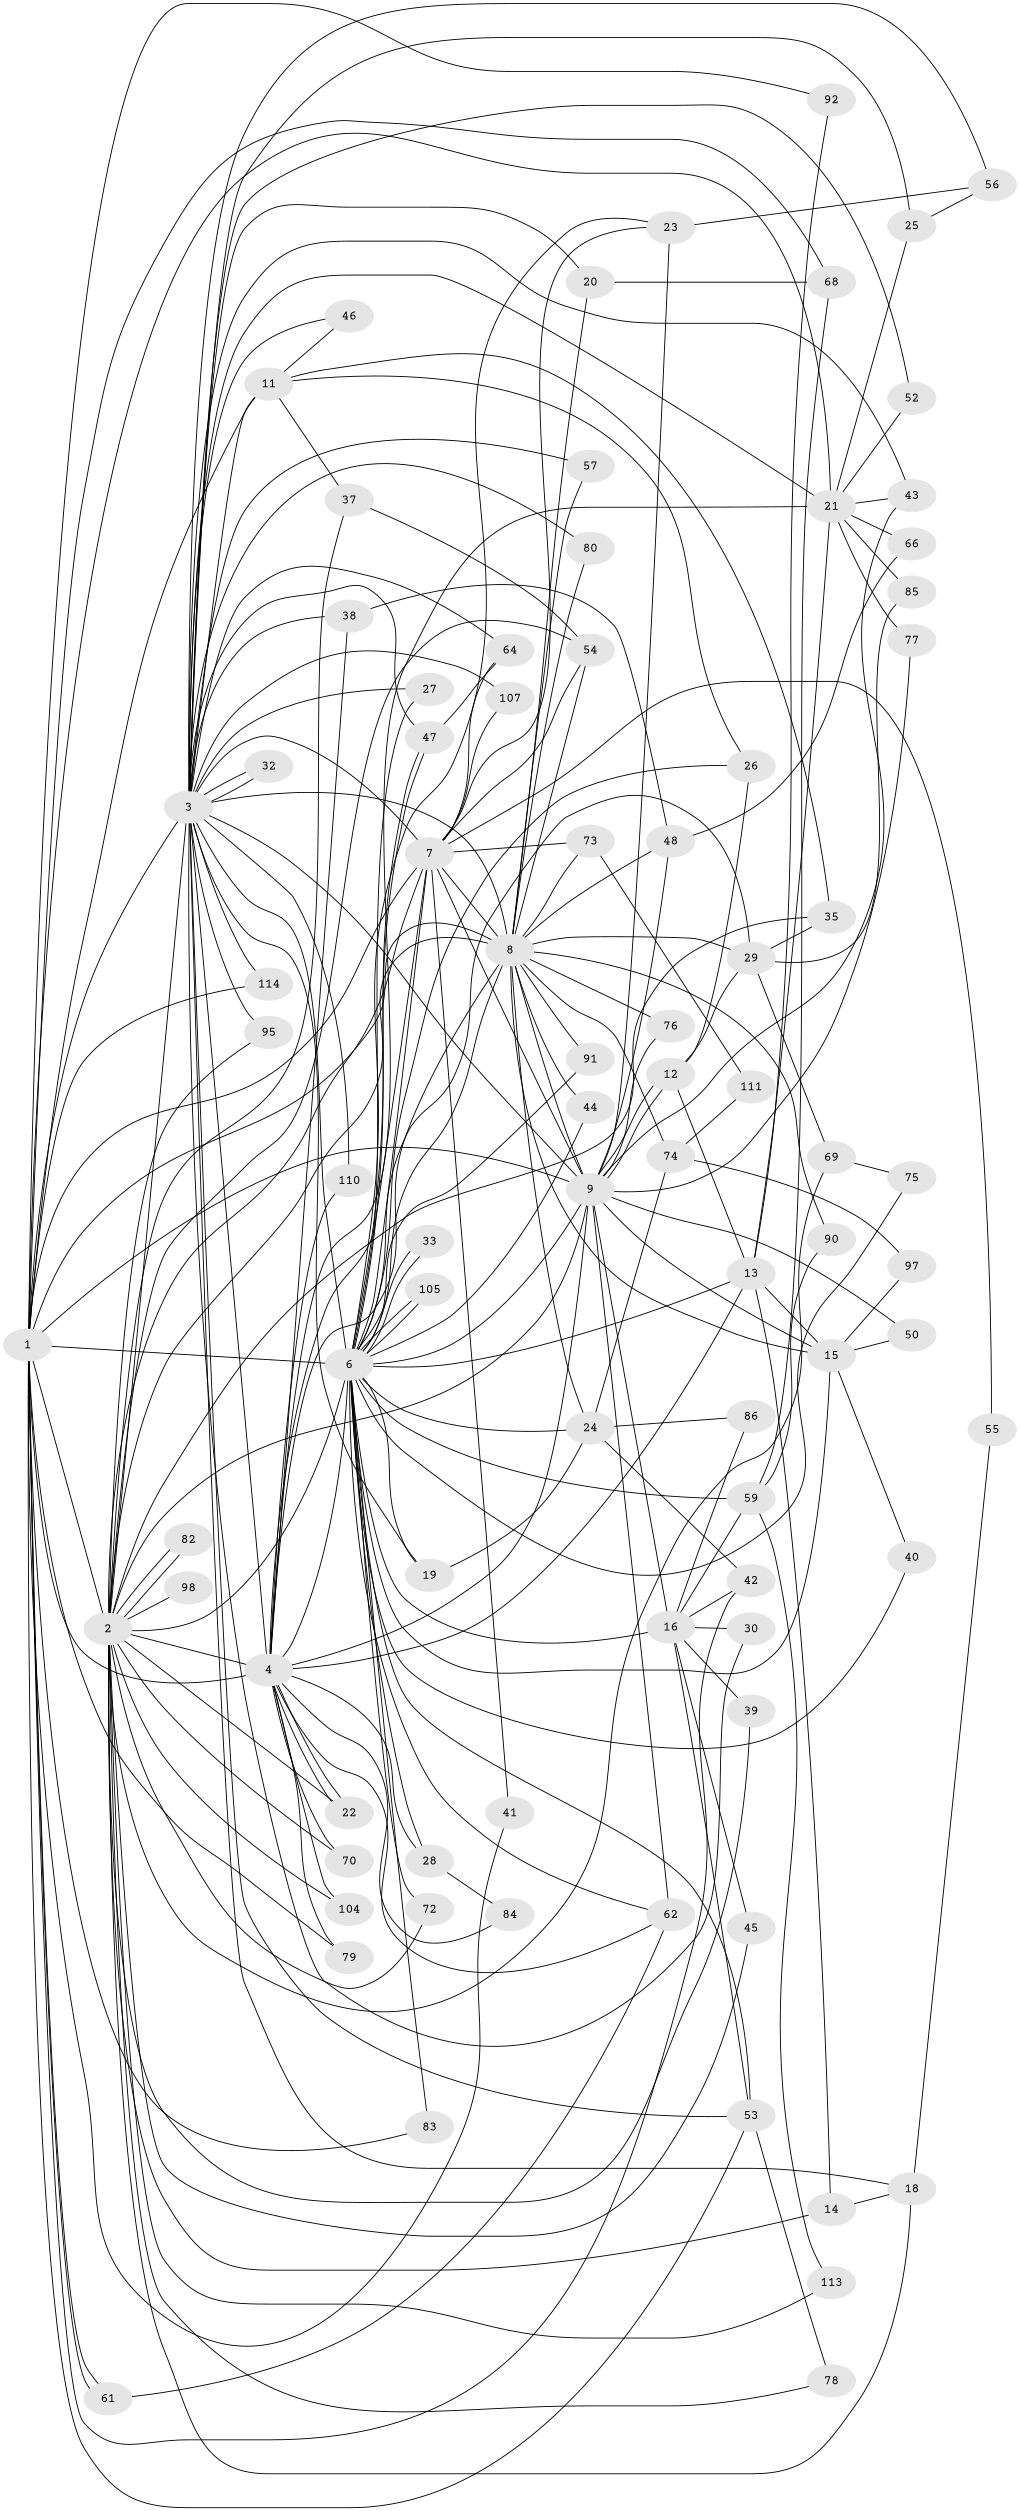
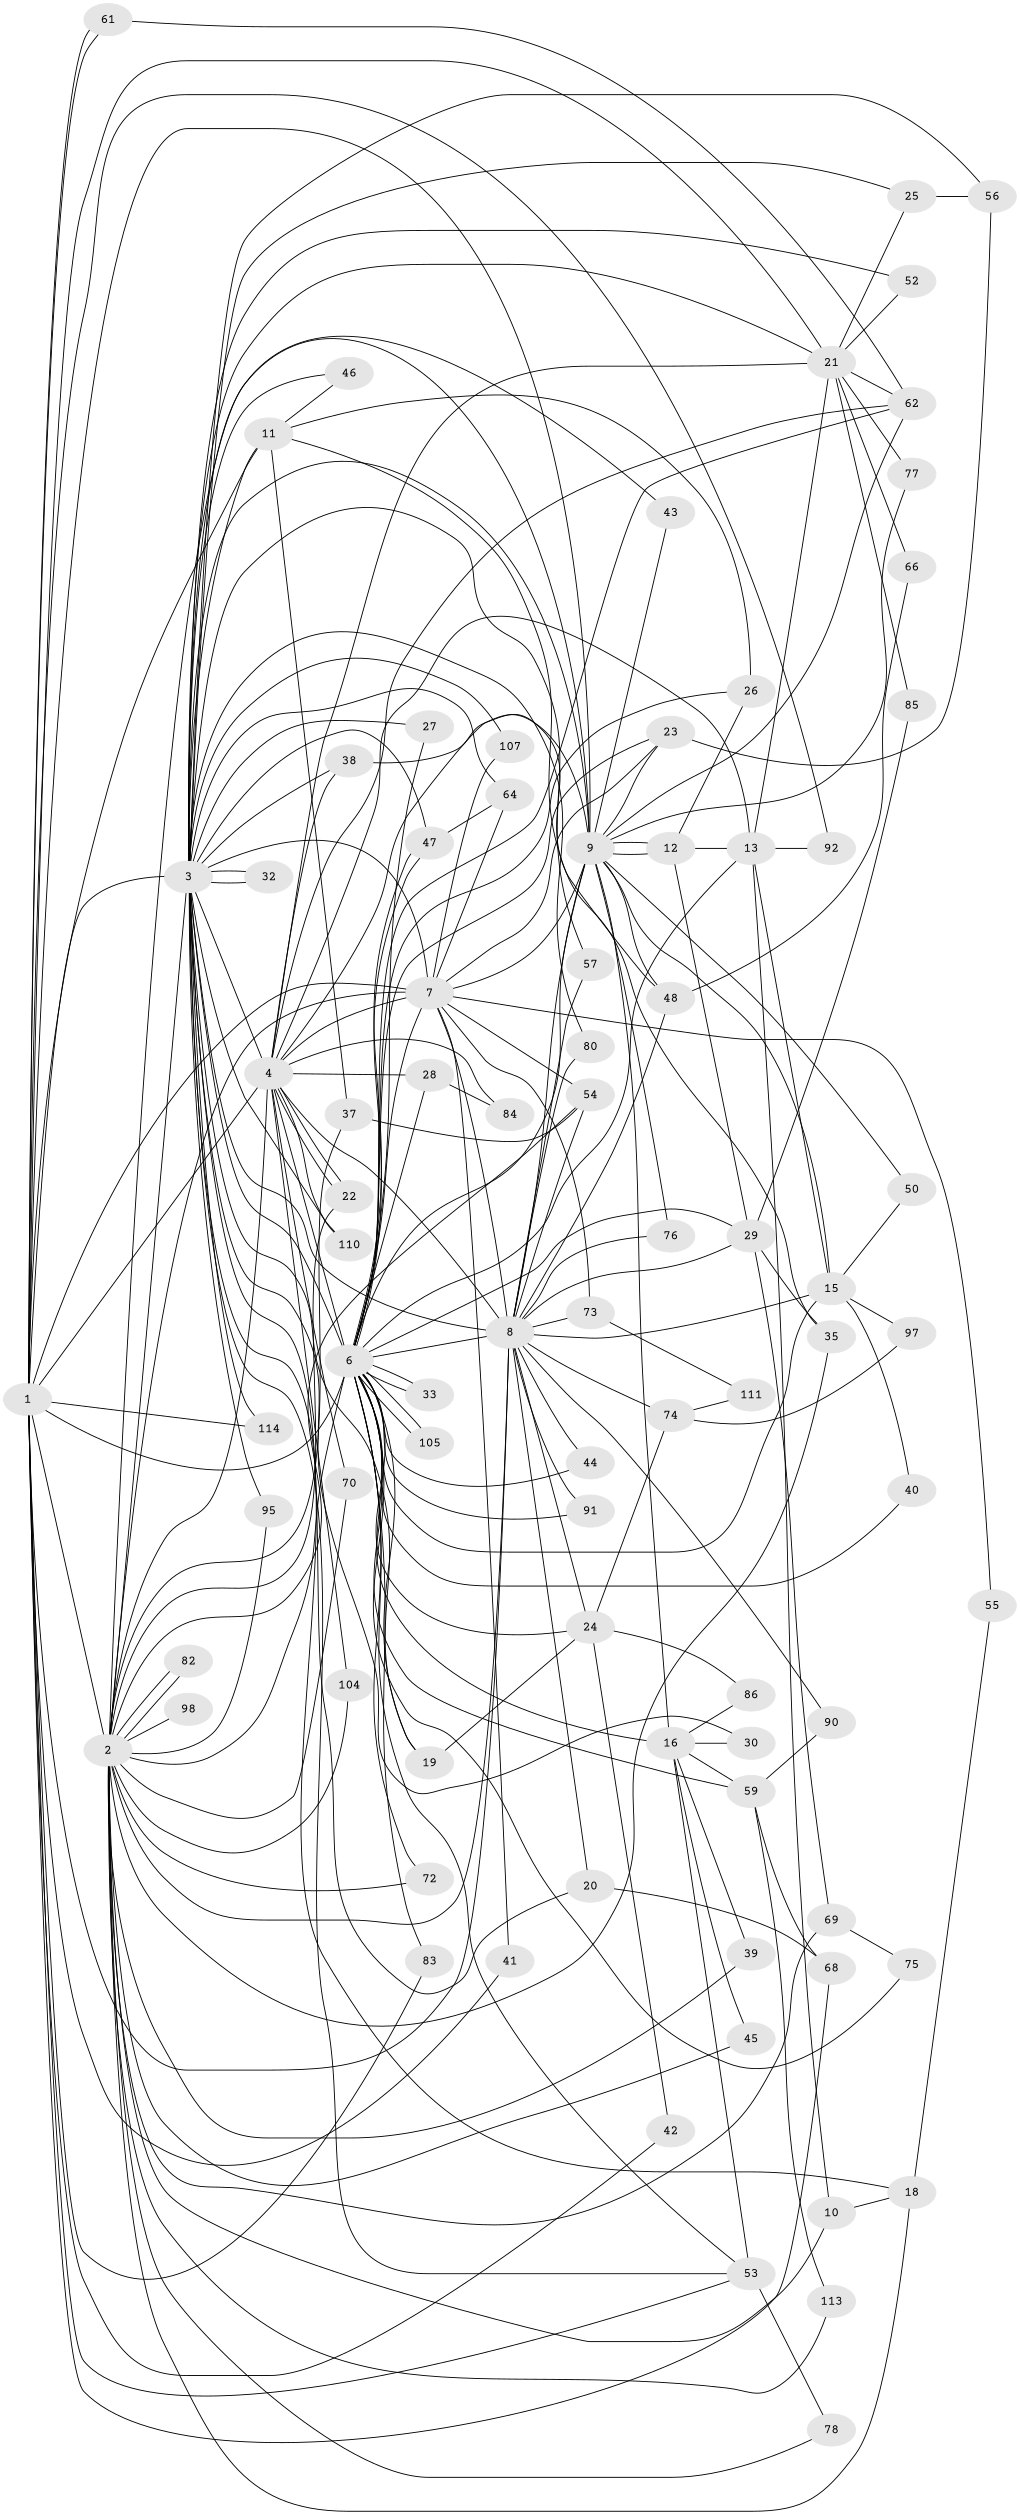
edge "43" -- "21": now "62" -- "21"
edge "42" -- "16": removed
node "79": removed
node "14": label "14" -> "10"
